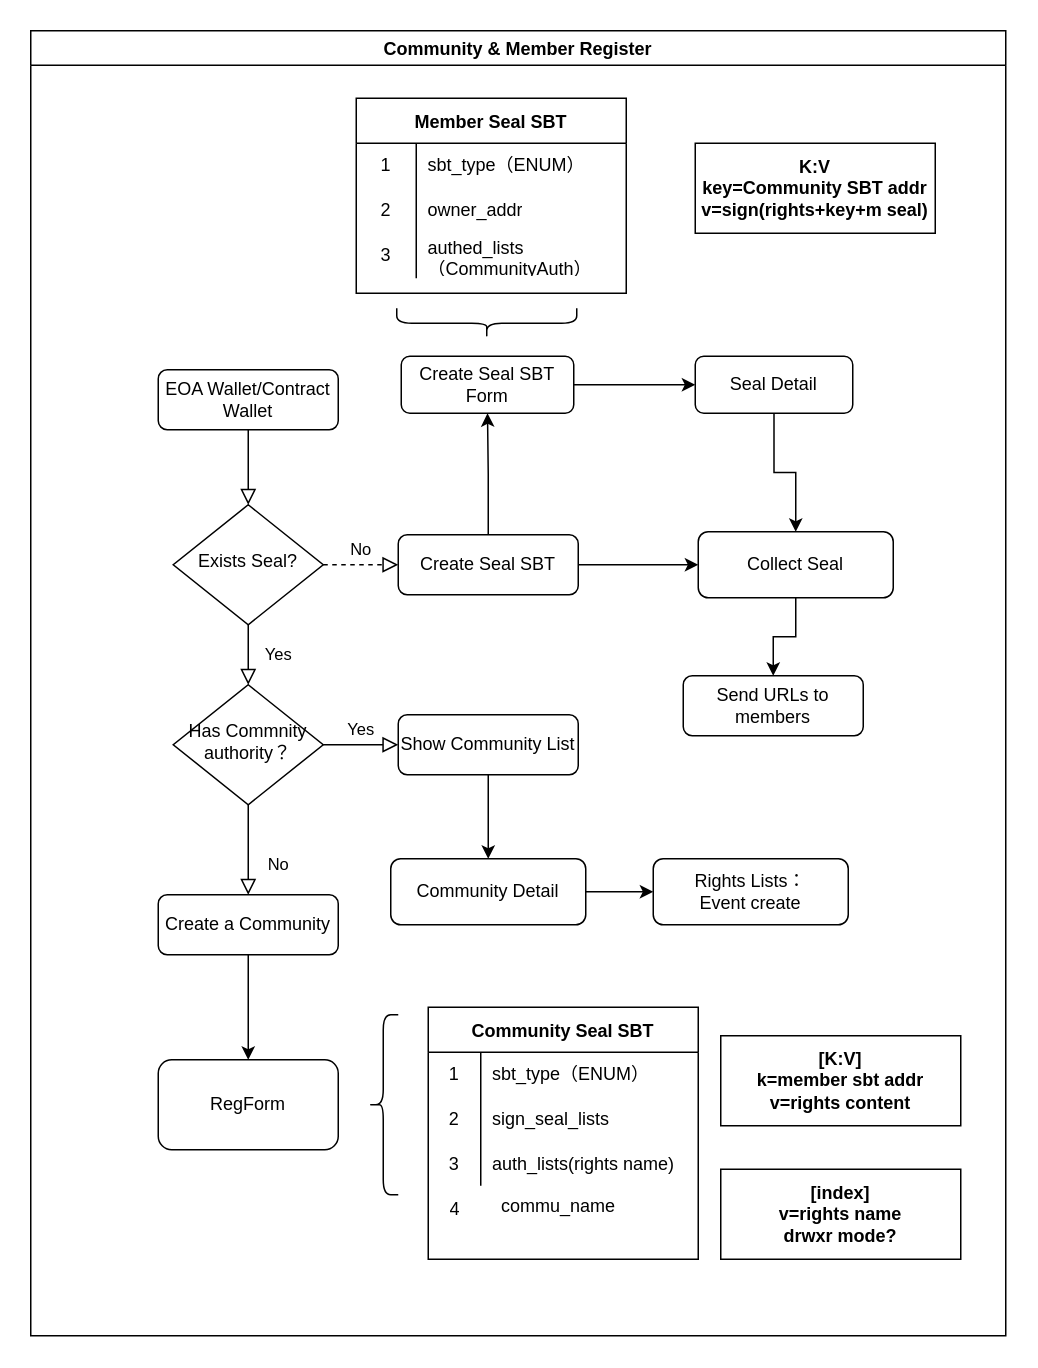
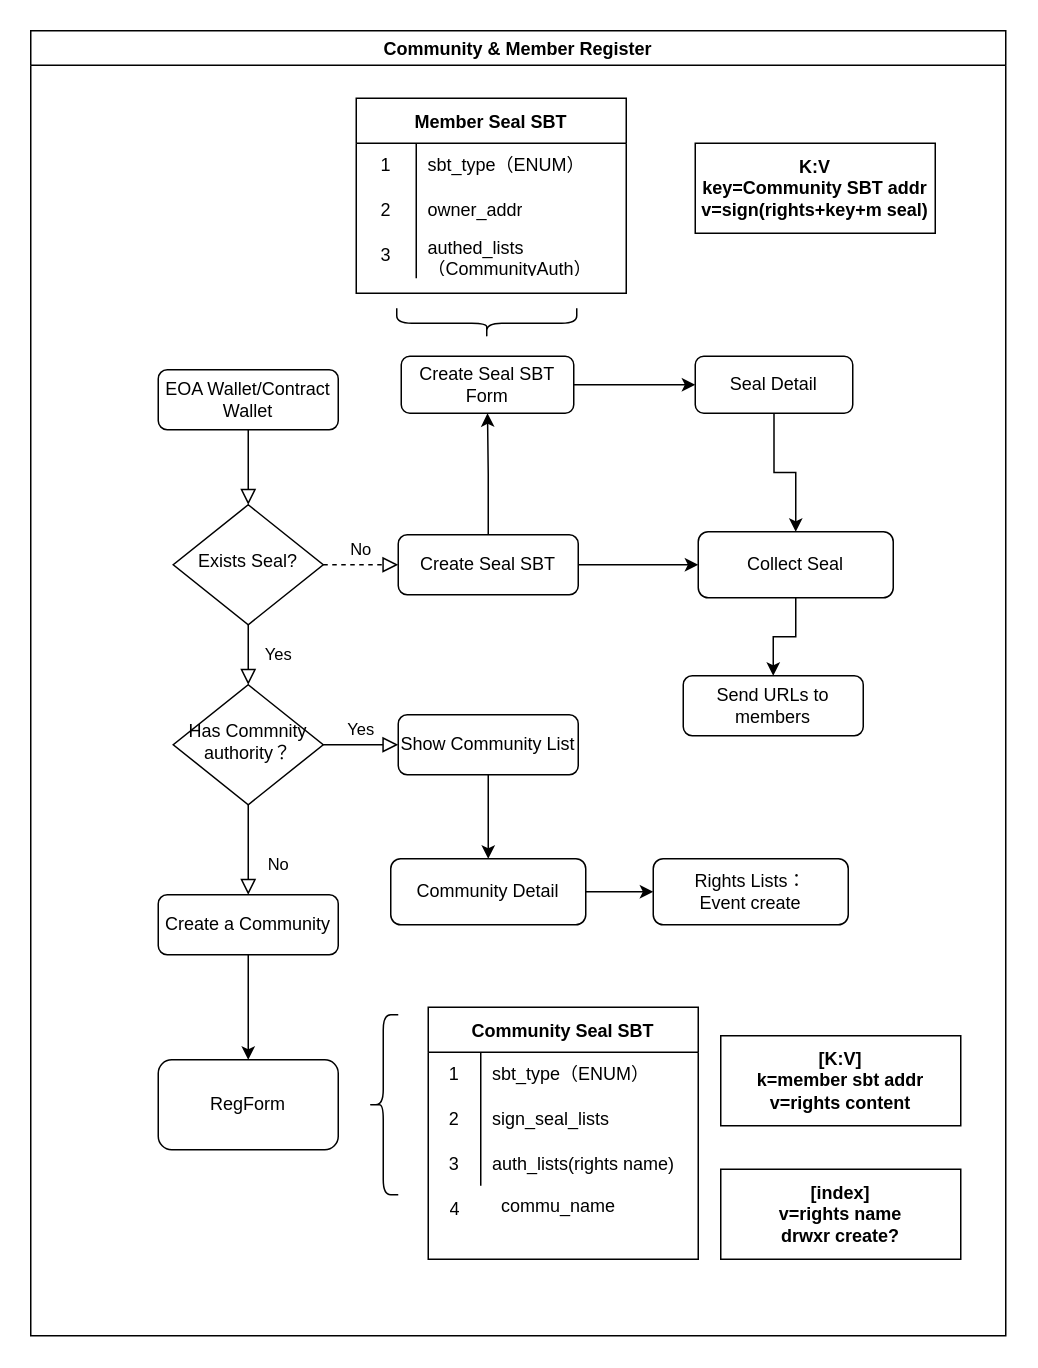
node "[index] v=rights name drwxr mode?": label "[index] v=rights name drwxr mode?" -> "[index] v=rights name drwxr create?"
